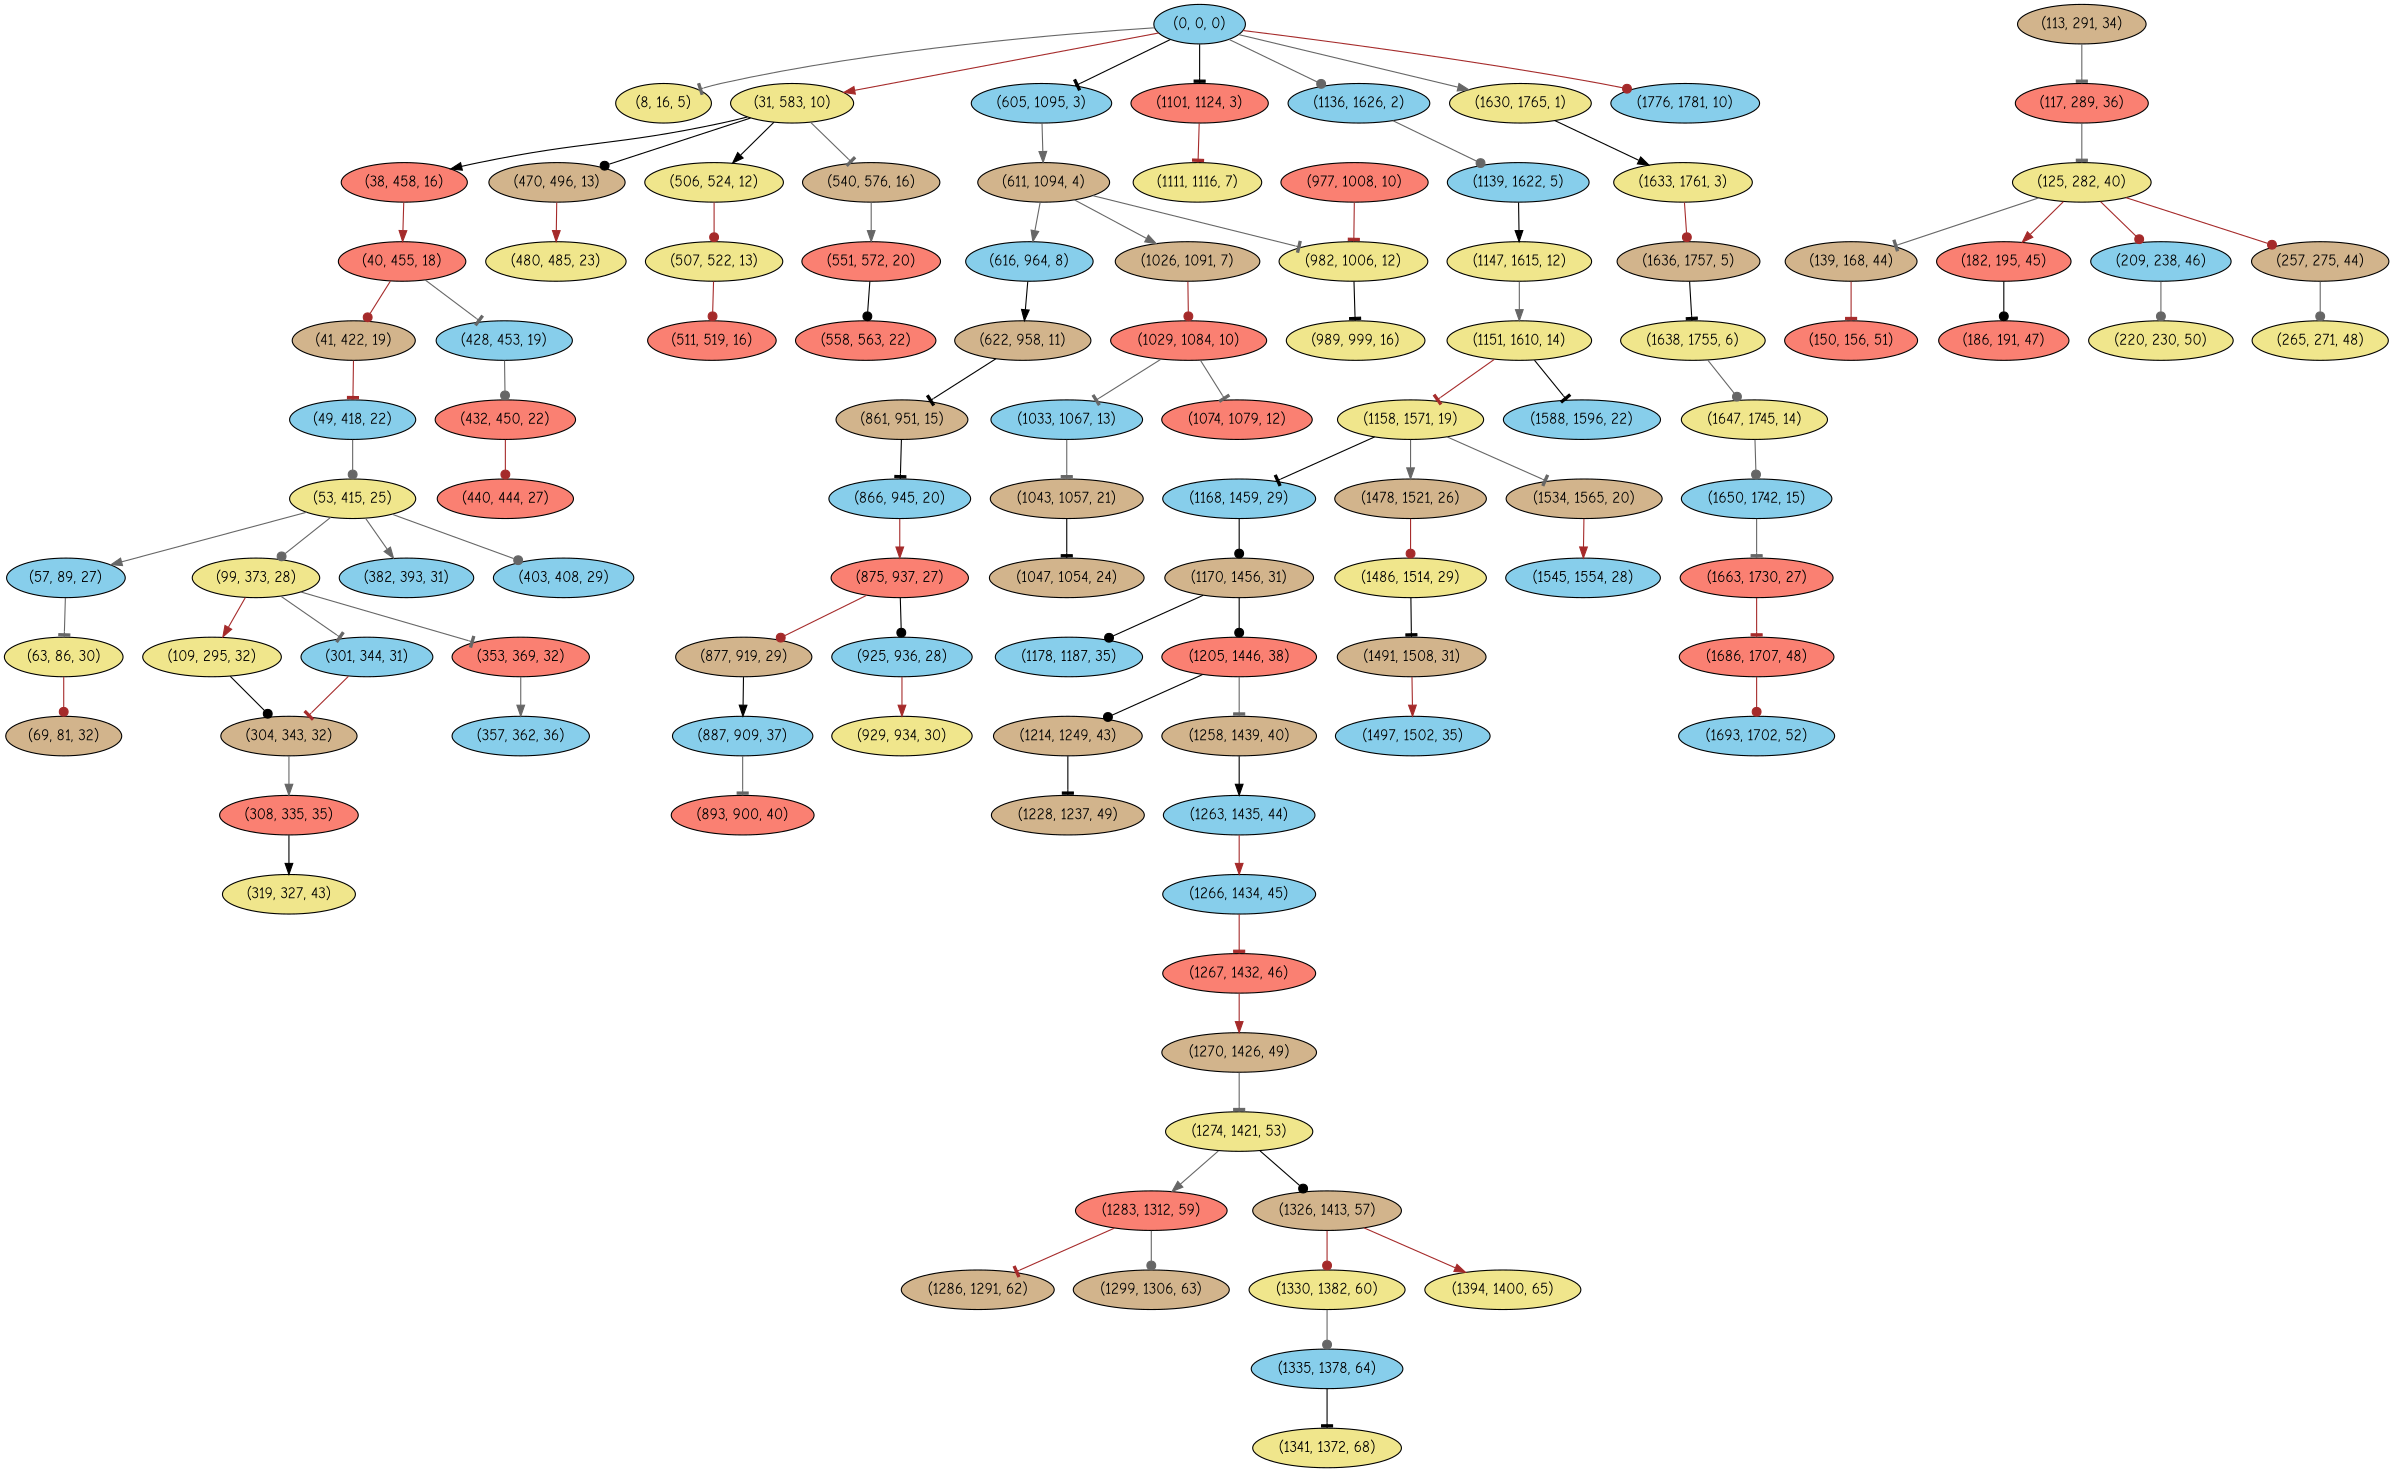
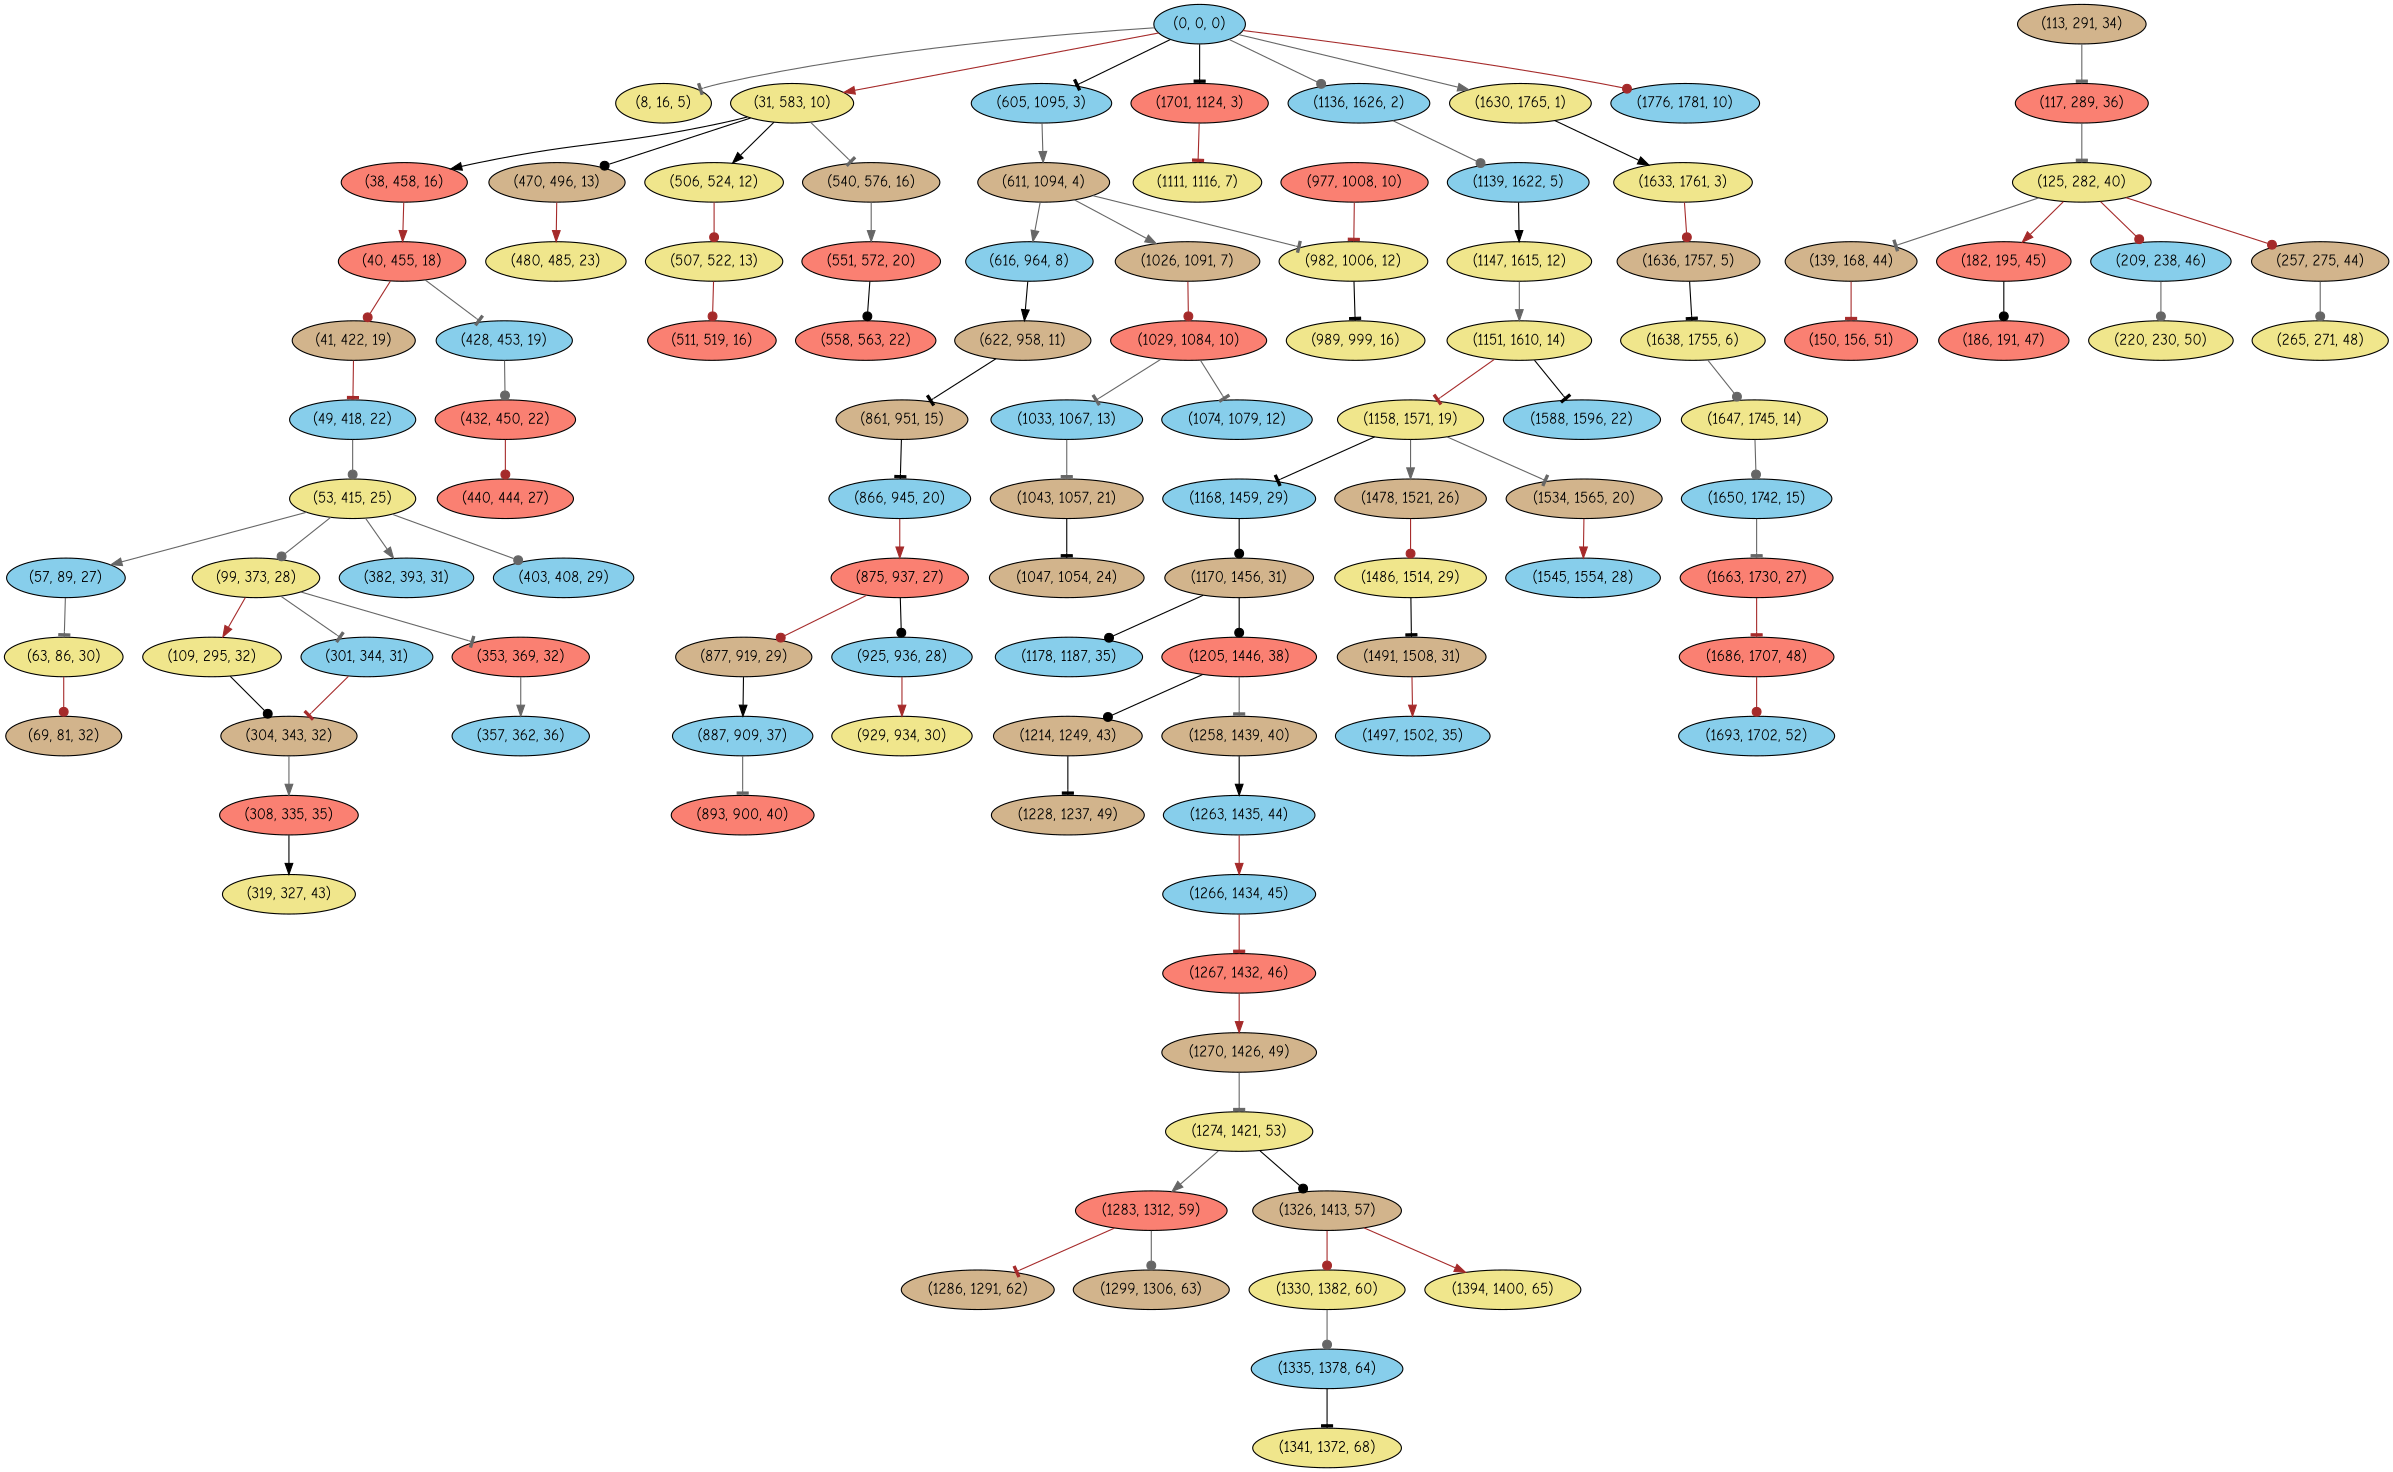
node "(1101, 1124, 3)": label "(1101, 1124, 3)" -> "(1701, 1124, 3)"
node "(1074, 1079, 12)": fillcolor salmon -> skyblue
